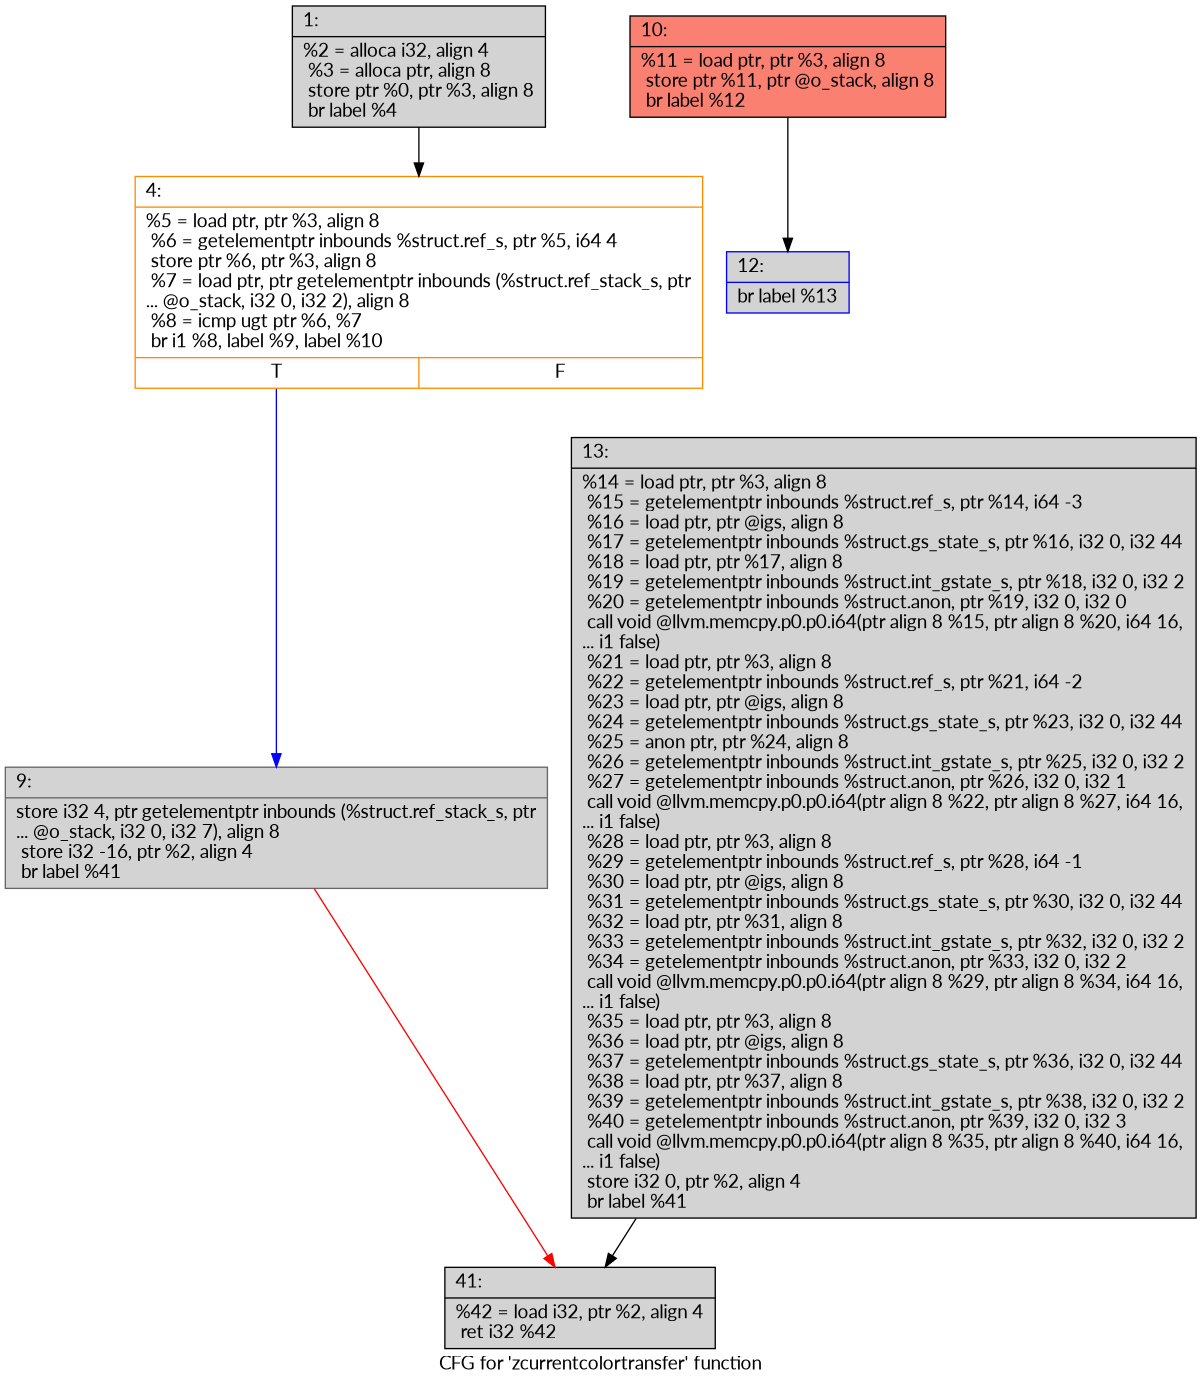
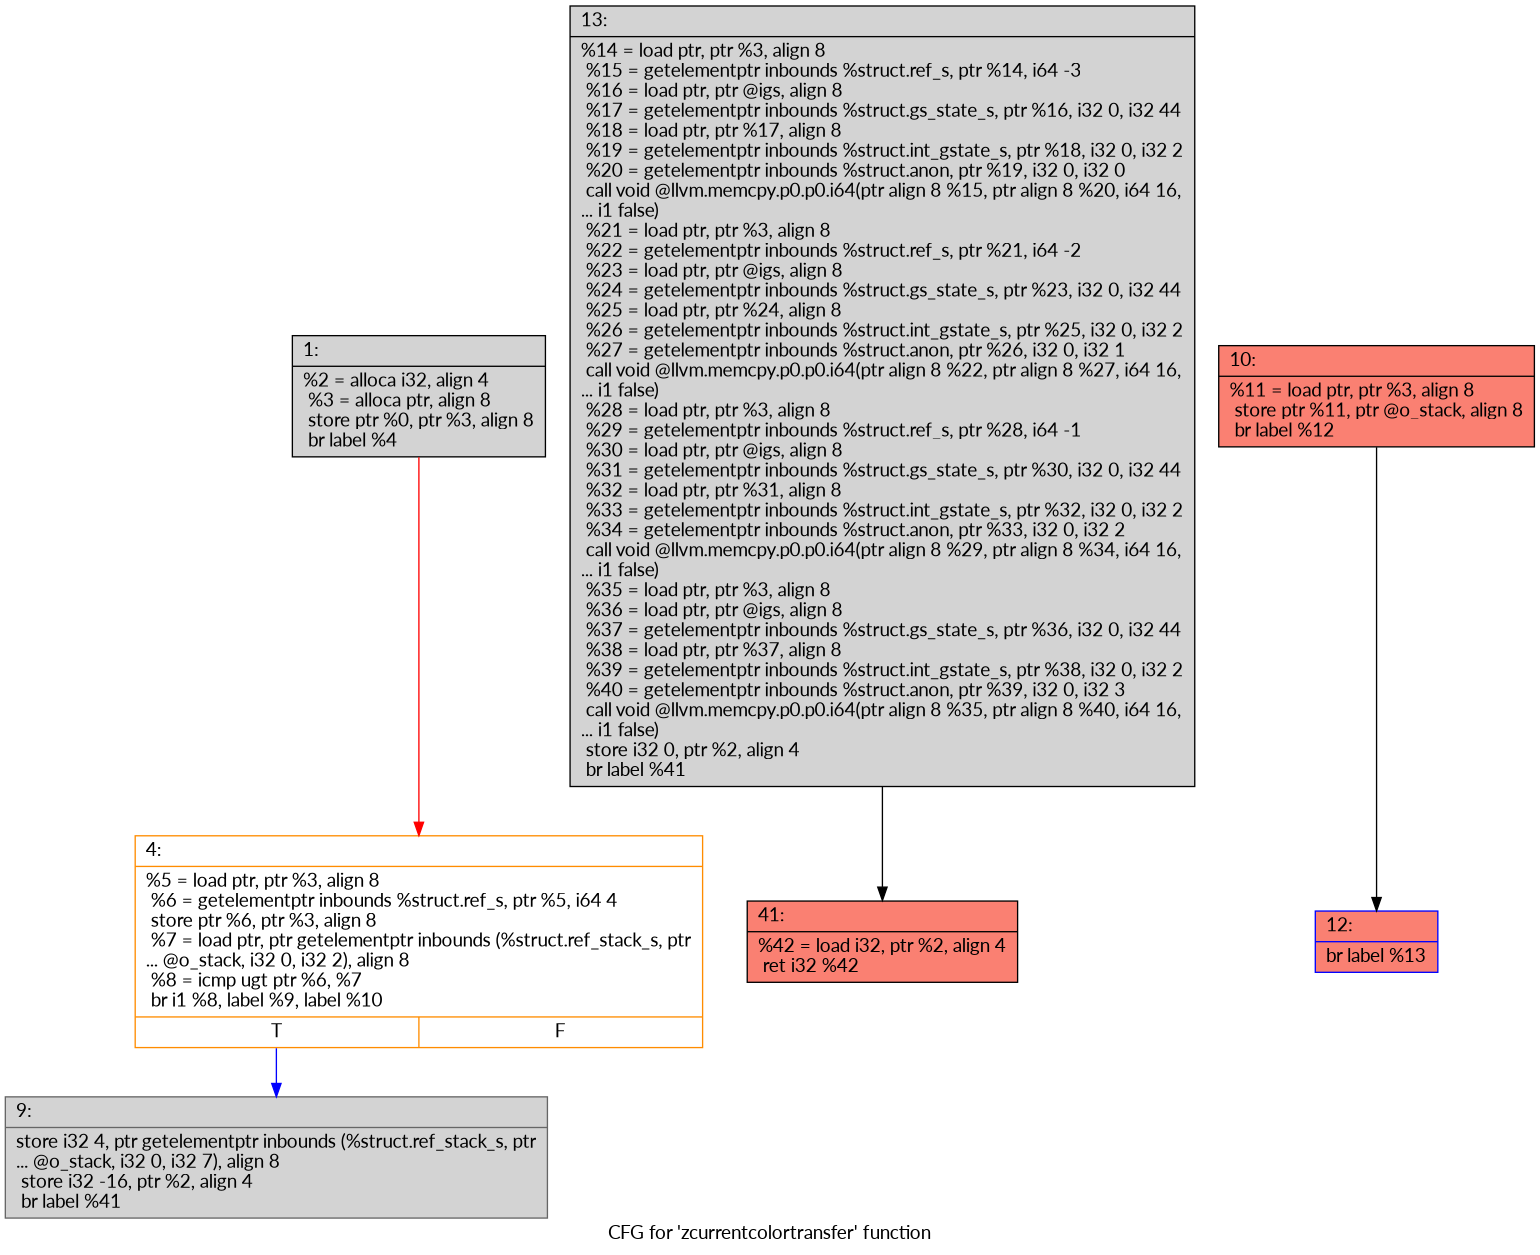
edge "1:" -> "4:": color black -> red
node "12:": fillcolor lightgrey -> salmon
node "13:": text "%25 = anon ptr, ptr %24, align 8" -> "%25 = load ptr, ptr %24, align 8"
edge "9:" -> "41:": removed
node "41:": fillcolor lightgrey -> salmon
